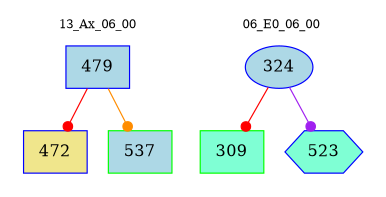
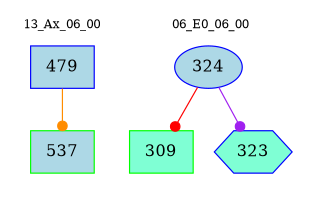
node "472": removed
node "523": label "523" -> "323"
